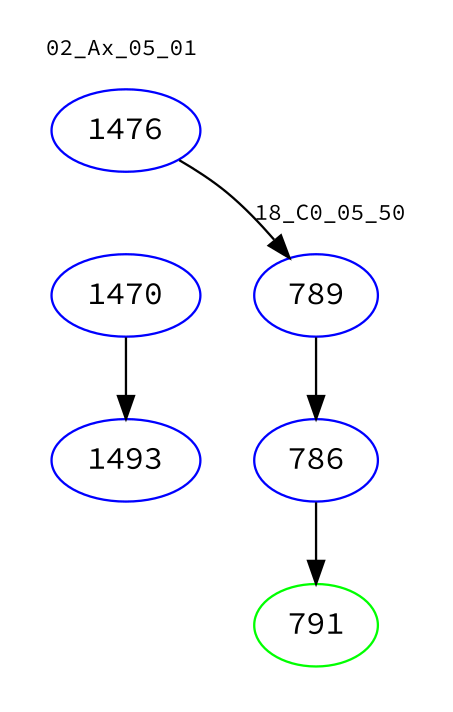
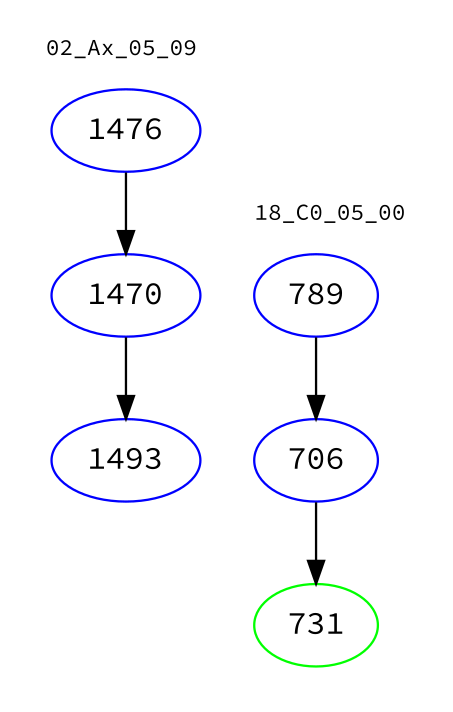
cluster "02_Ax_05_01": label "02_Ax_05_01" -> "02_Ax_05_09"
cluster "18_C0_05_50": label "18_C0_05_50" -> "18_C0_05_00"
edge "1476" -> "789": now "1476" -> "1470"
node "786": label "786" -> "706"
node "791": label "791" -> "731"
